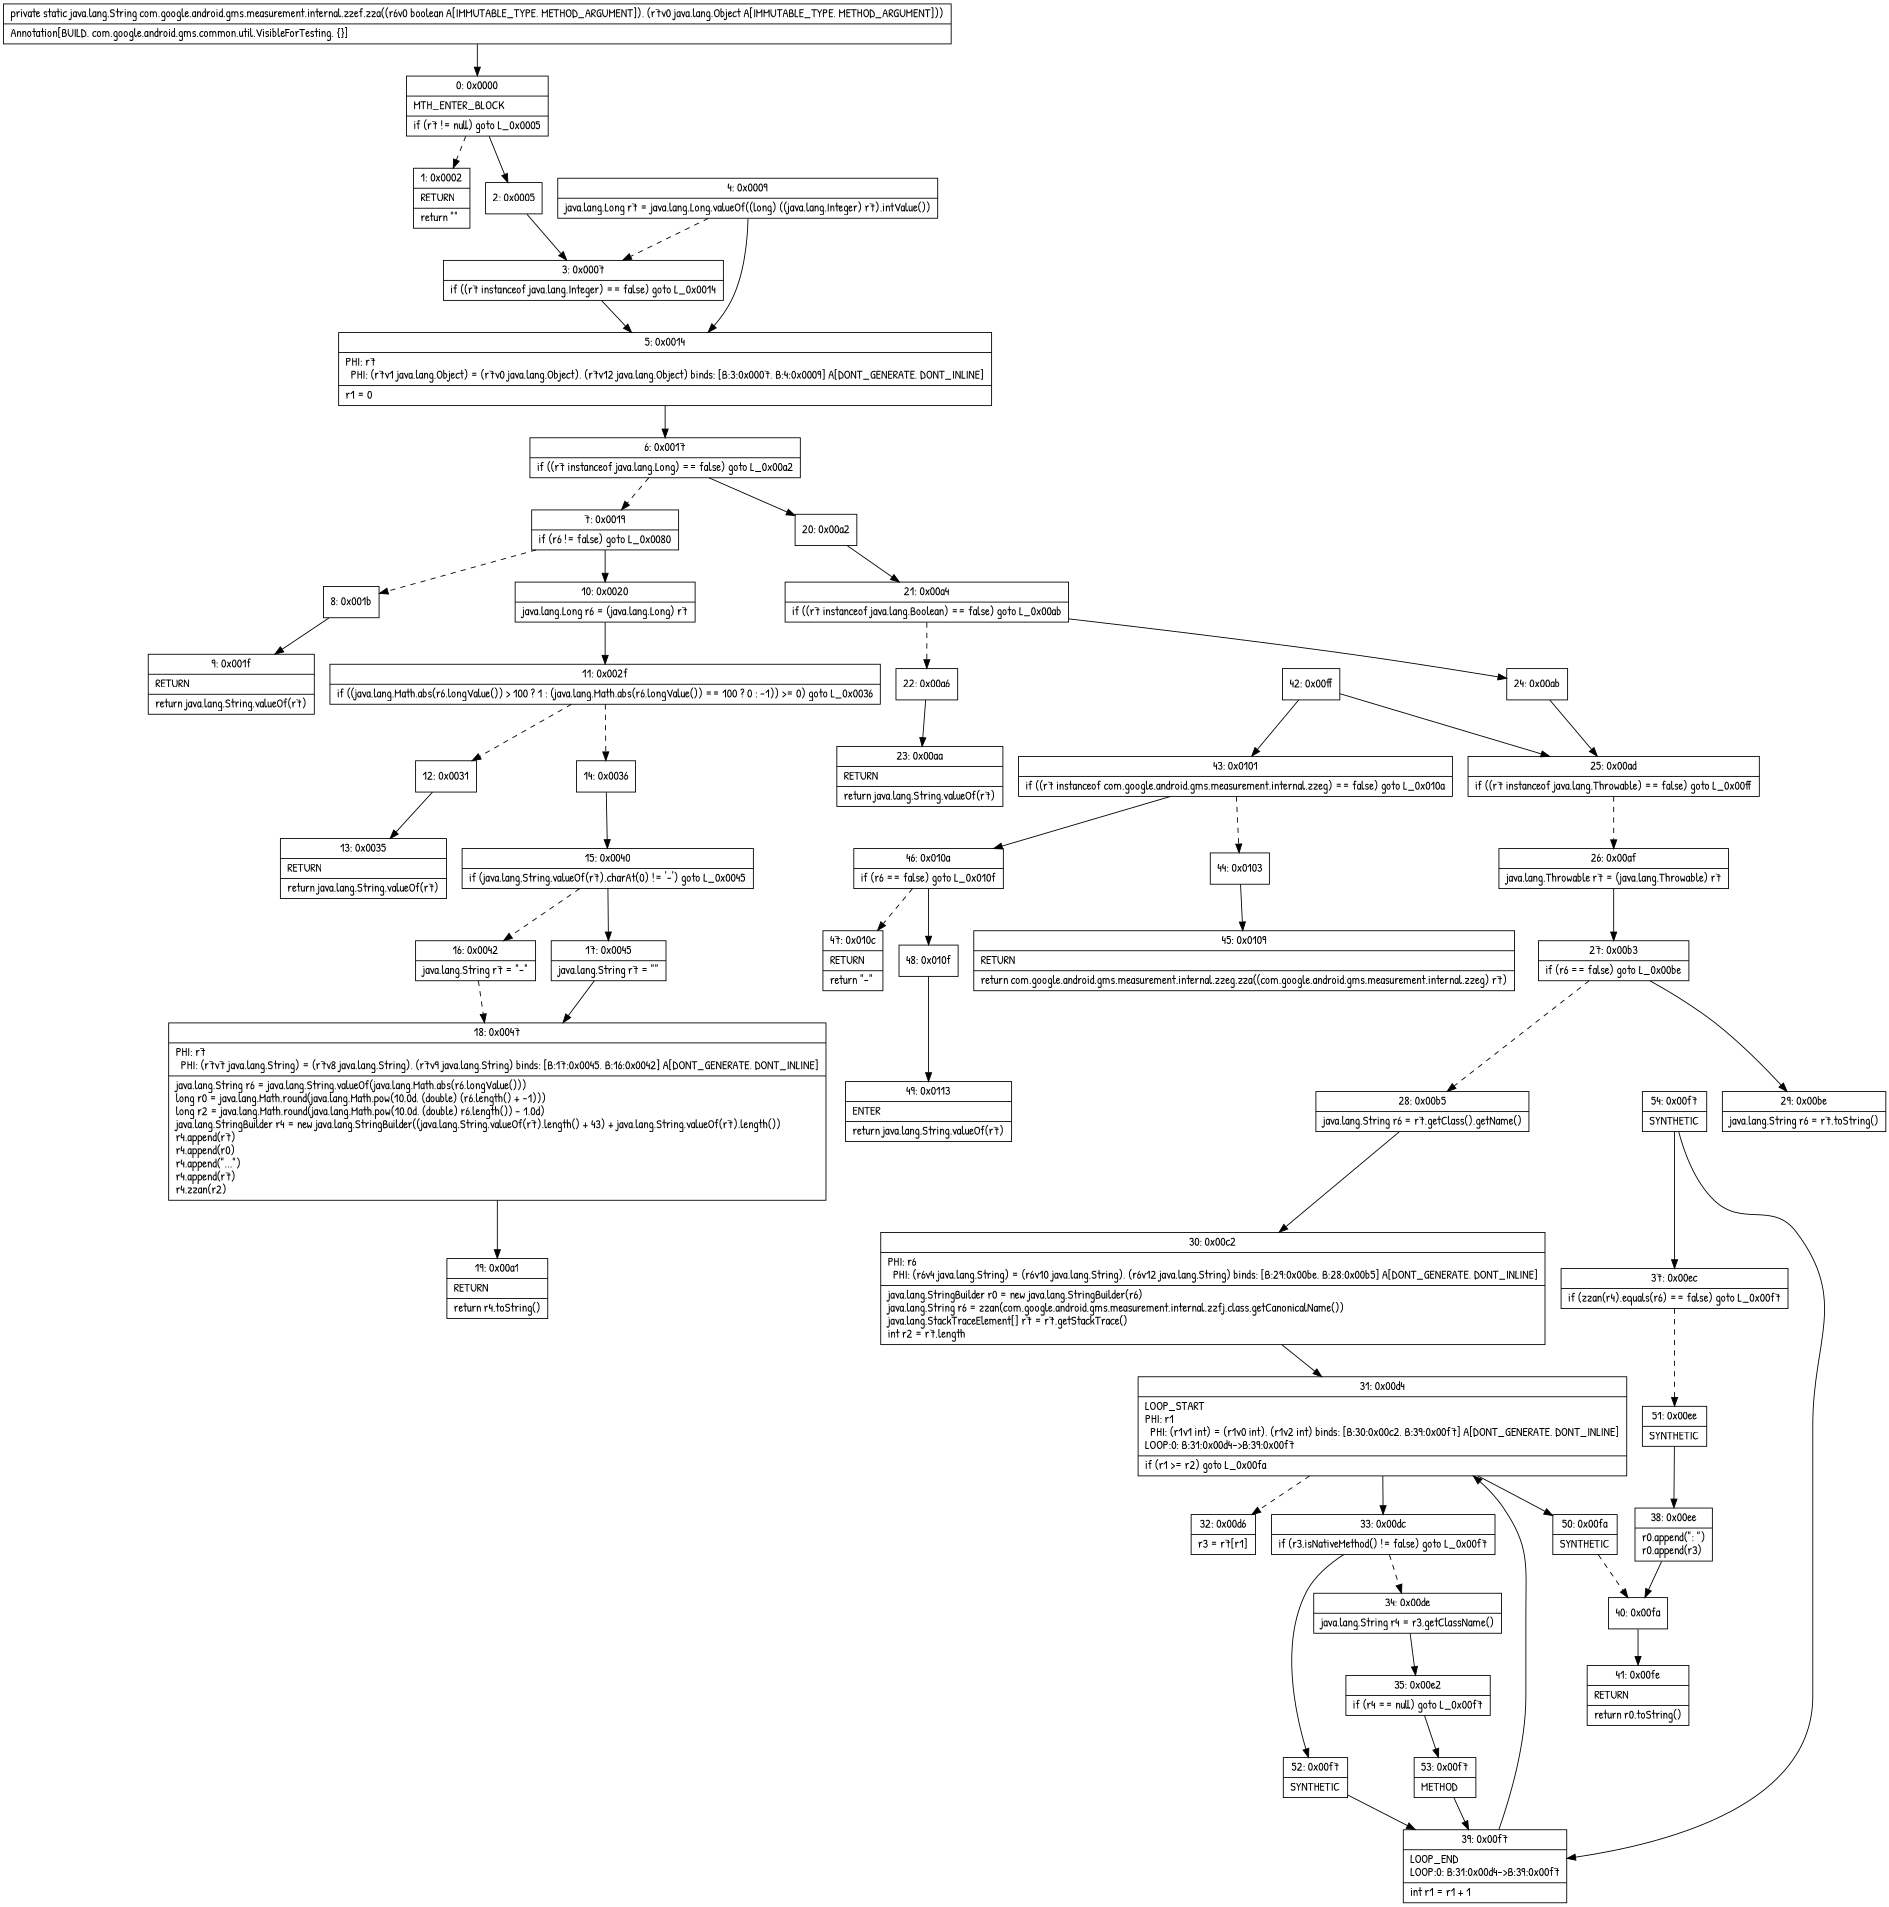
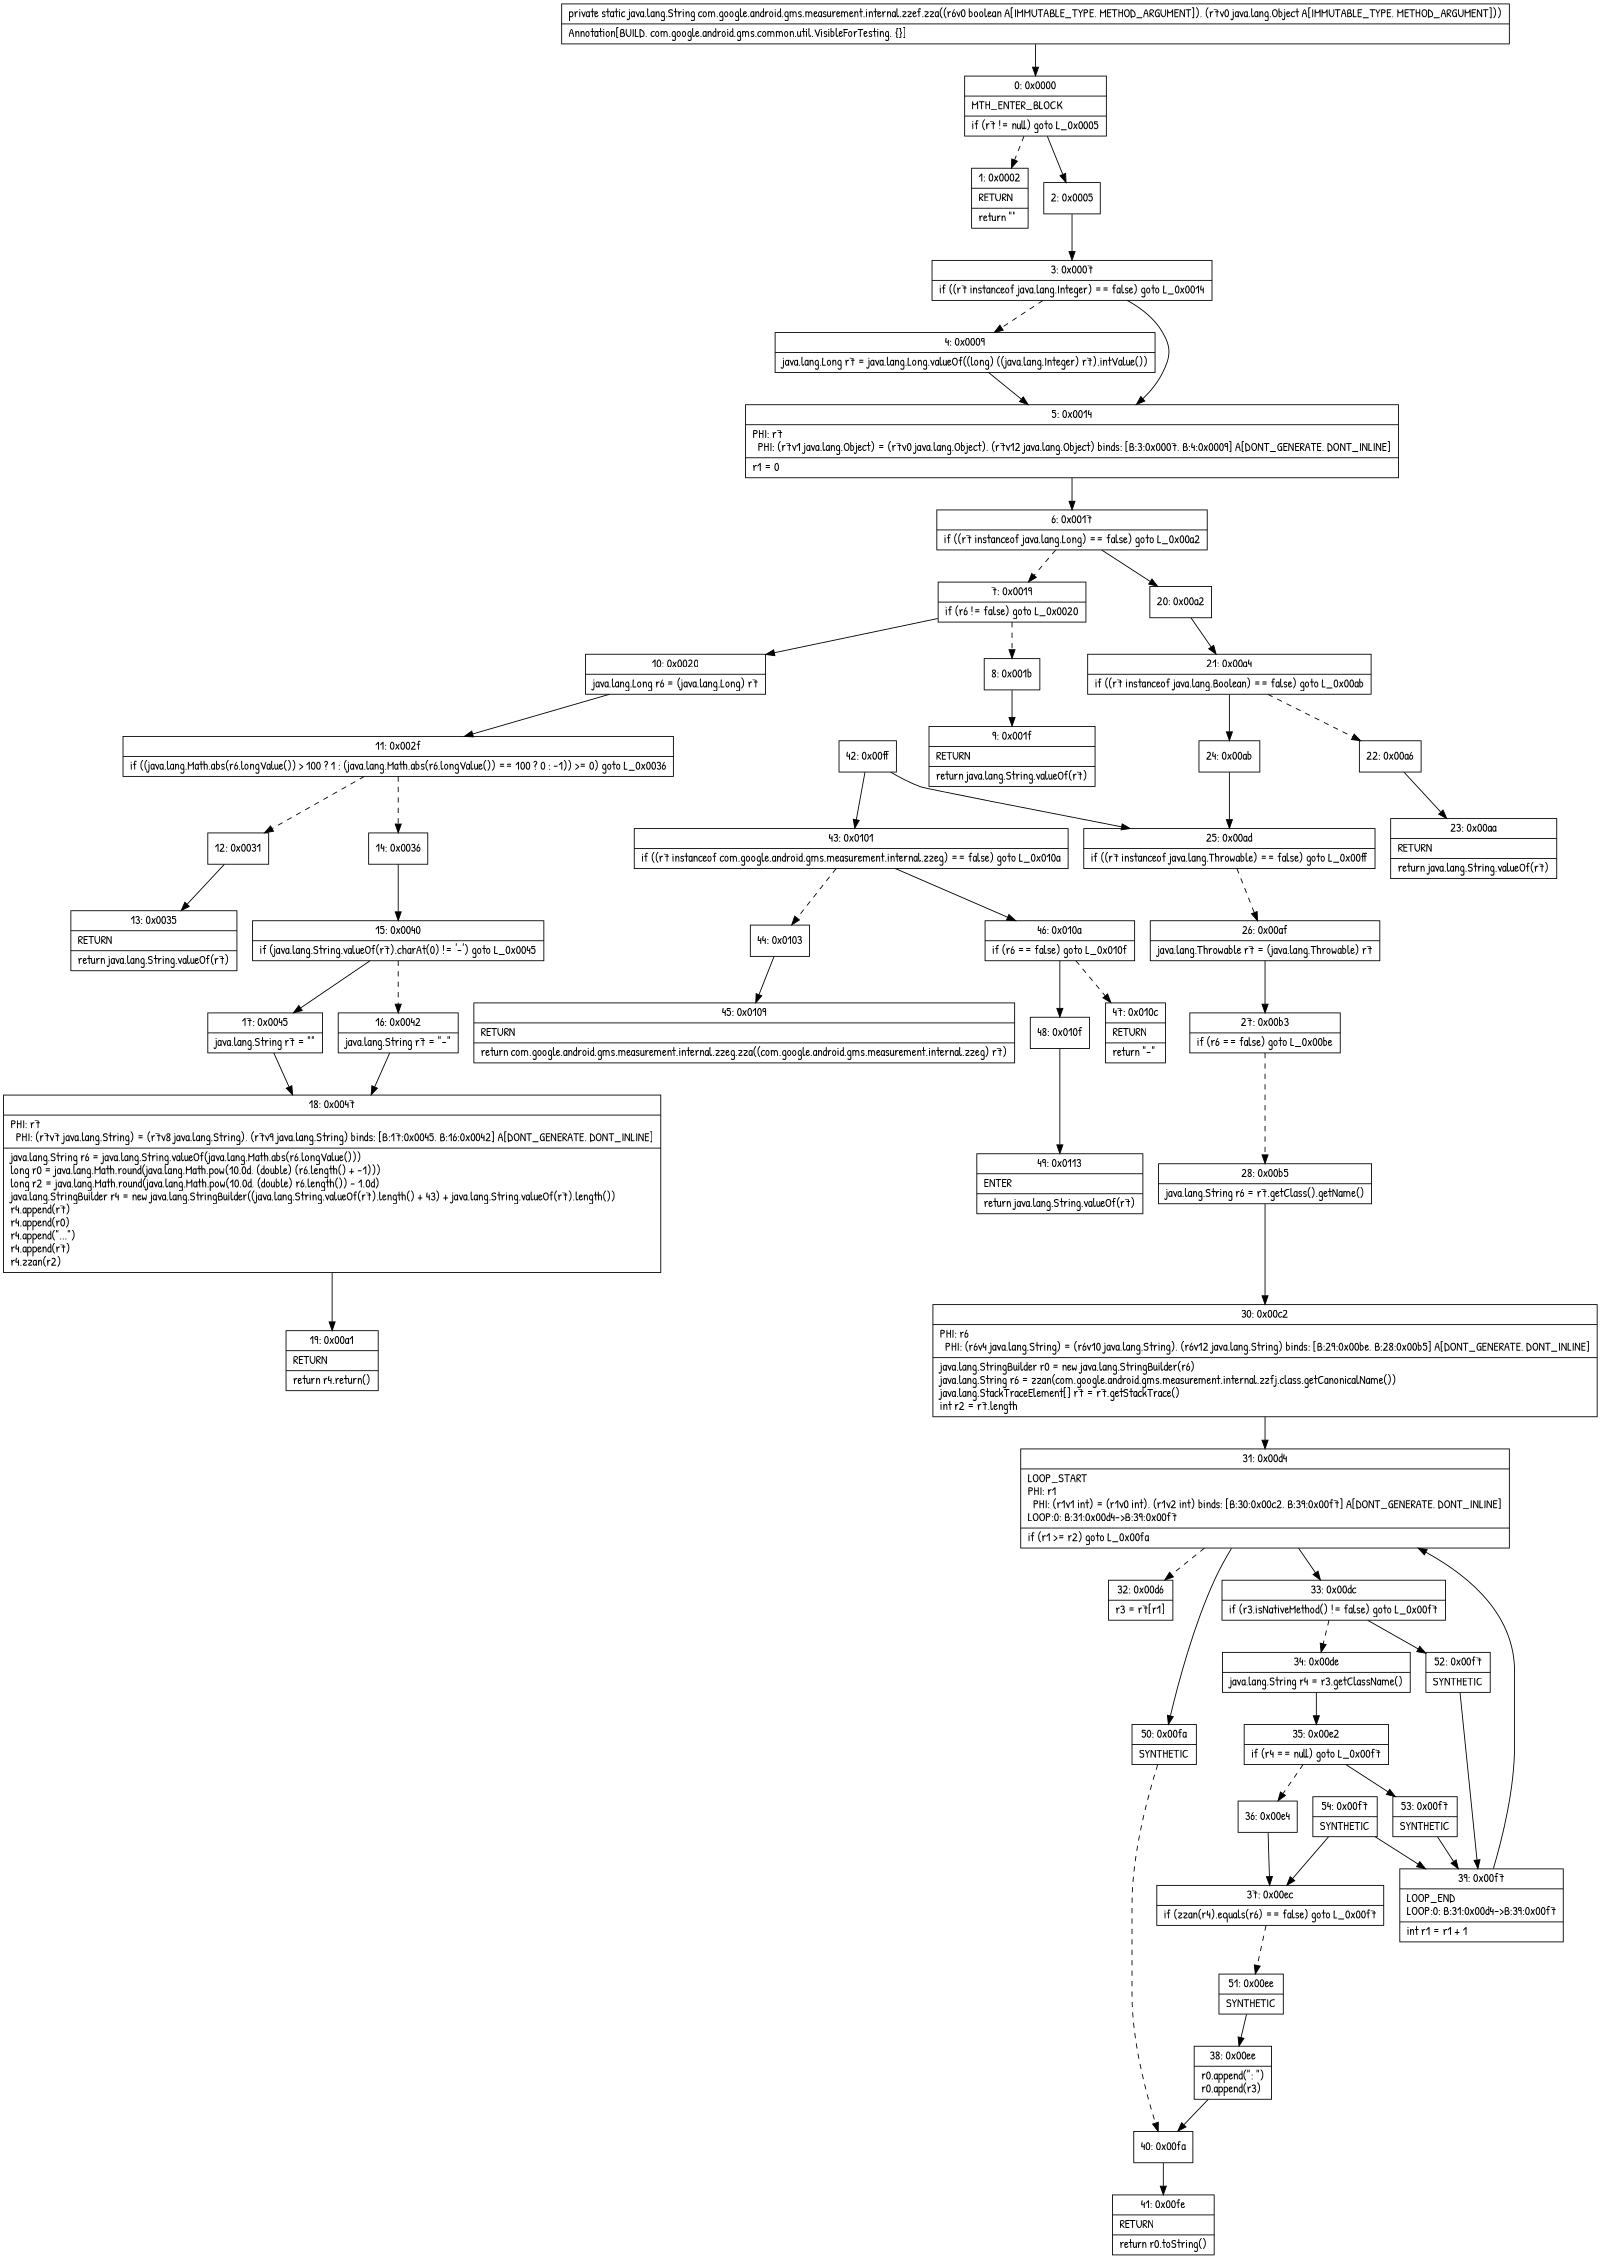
edge "4: 0x0009" -> "3: 0x0007": reversed
node "7: 0x0019": text "if (r6 != false) goto L_0x0080" -> "if (r6 != false) goto L_0x0020"
edge "16: 0x0042" -> "18: 0x0047": style dashed -> solid
node "29: 0x00be": removed
node "19: 0x00a1": text "return r4.toString()" -> "return r4.return()"
node "53: 0x00f7": text "METHOD" -> "SYNTHETIC"
node "36: 0x00e4": added
